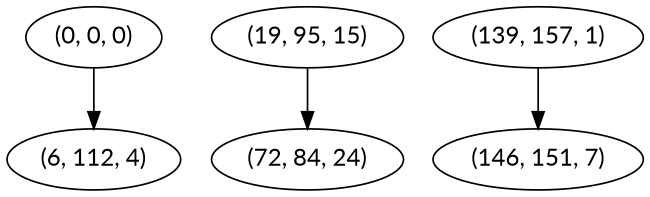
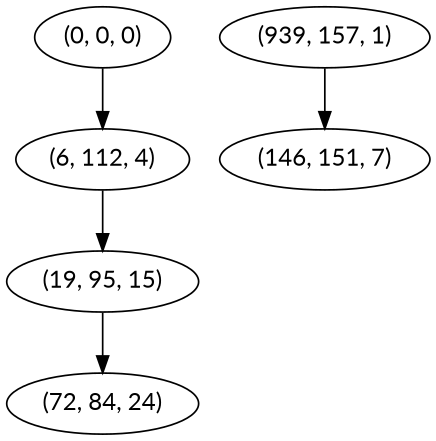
node "(139, 157, 1)": label "(139, 157, 1)" -> "(939, 157, 1)"
edge "(6, 112, 4)" -> "(19, 95, 15)": added
